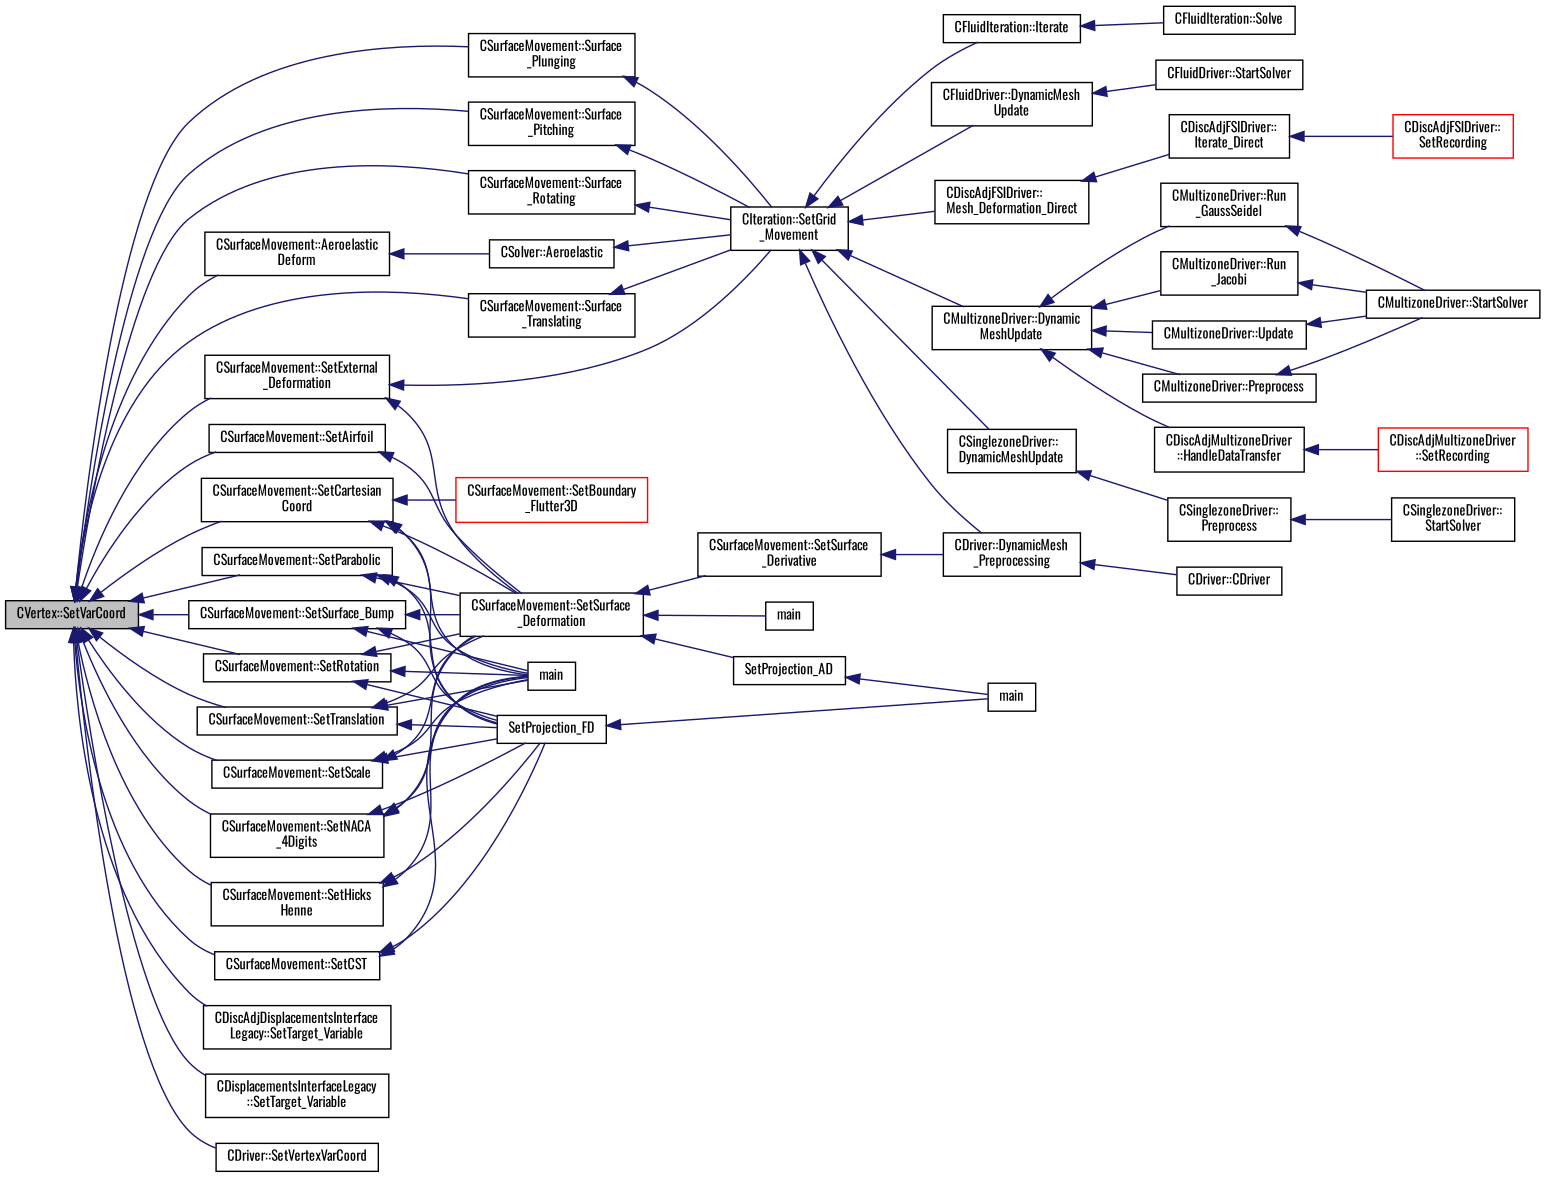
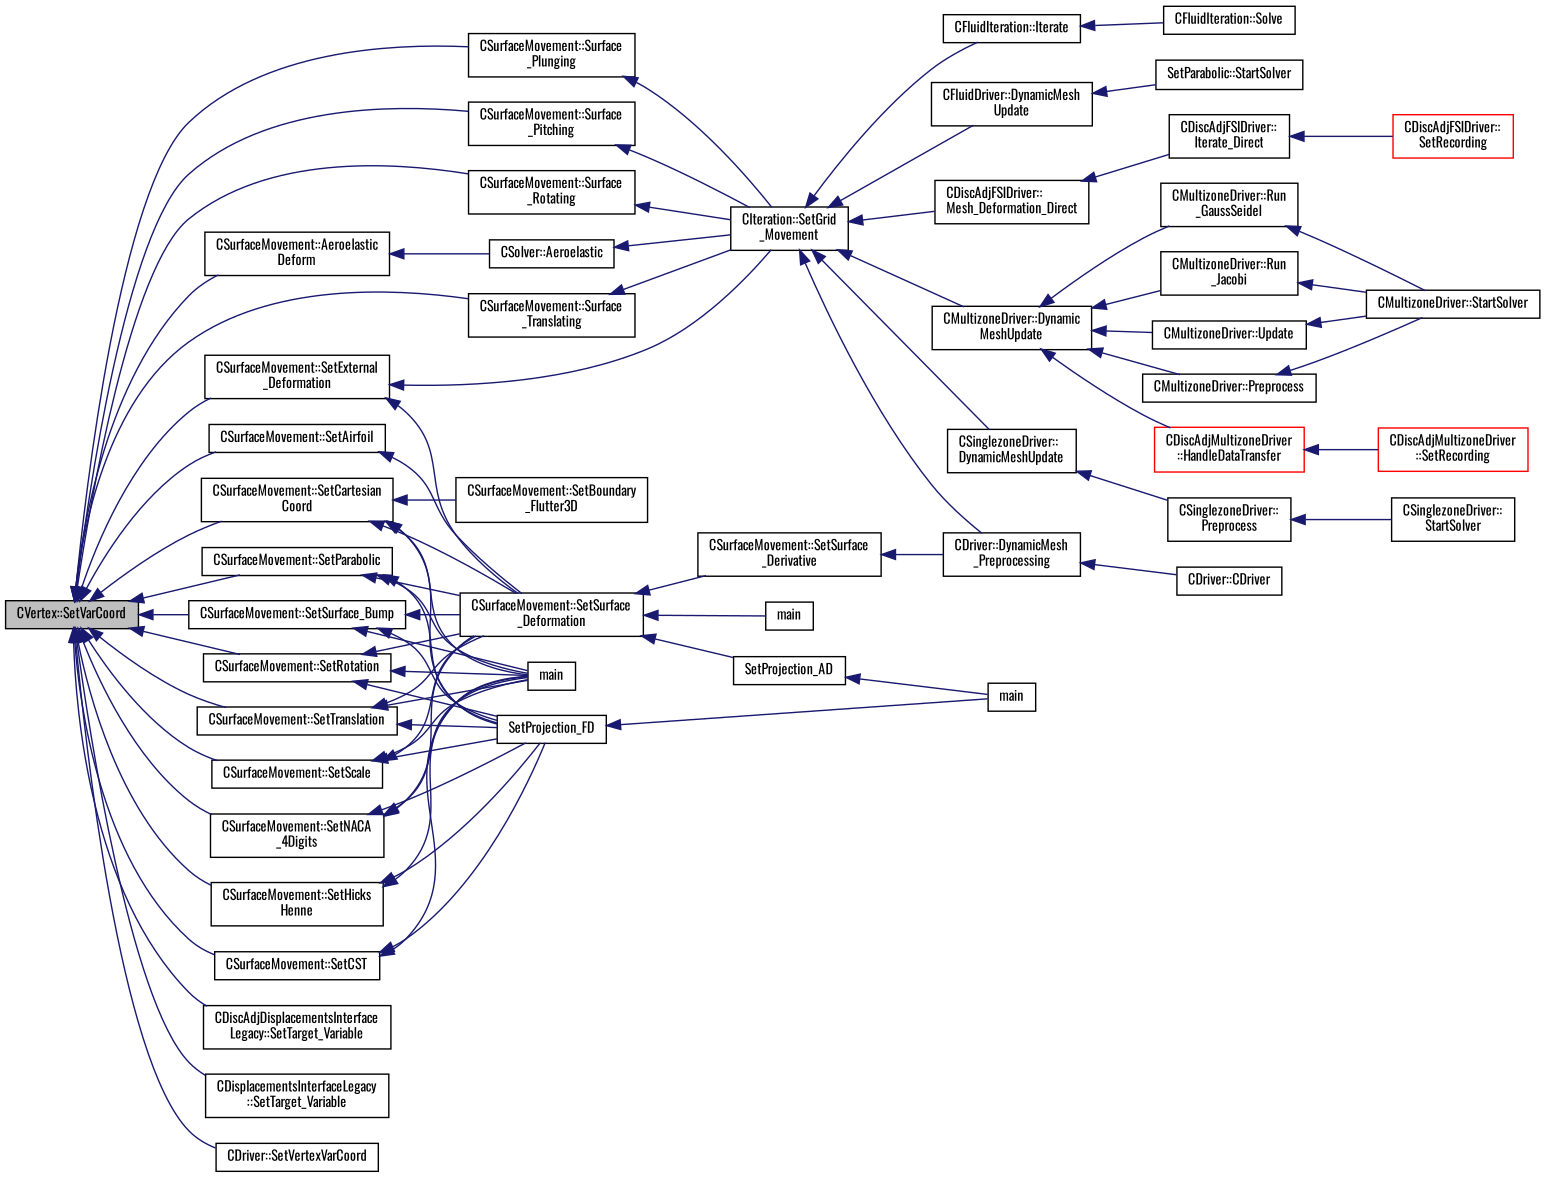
node "CFluidDriver::StartSolver": label "CFluidDriver::StartSolver" -> "SetParabolic::StartSolver"
node "CDiscAdjMultizoneDriver ::HandleDataTransfer": color black -> red
node "CSurfaceMovement::SetBoundary _Flutter3D": color red -> black
